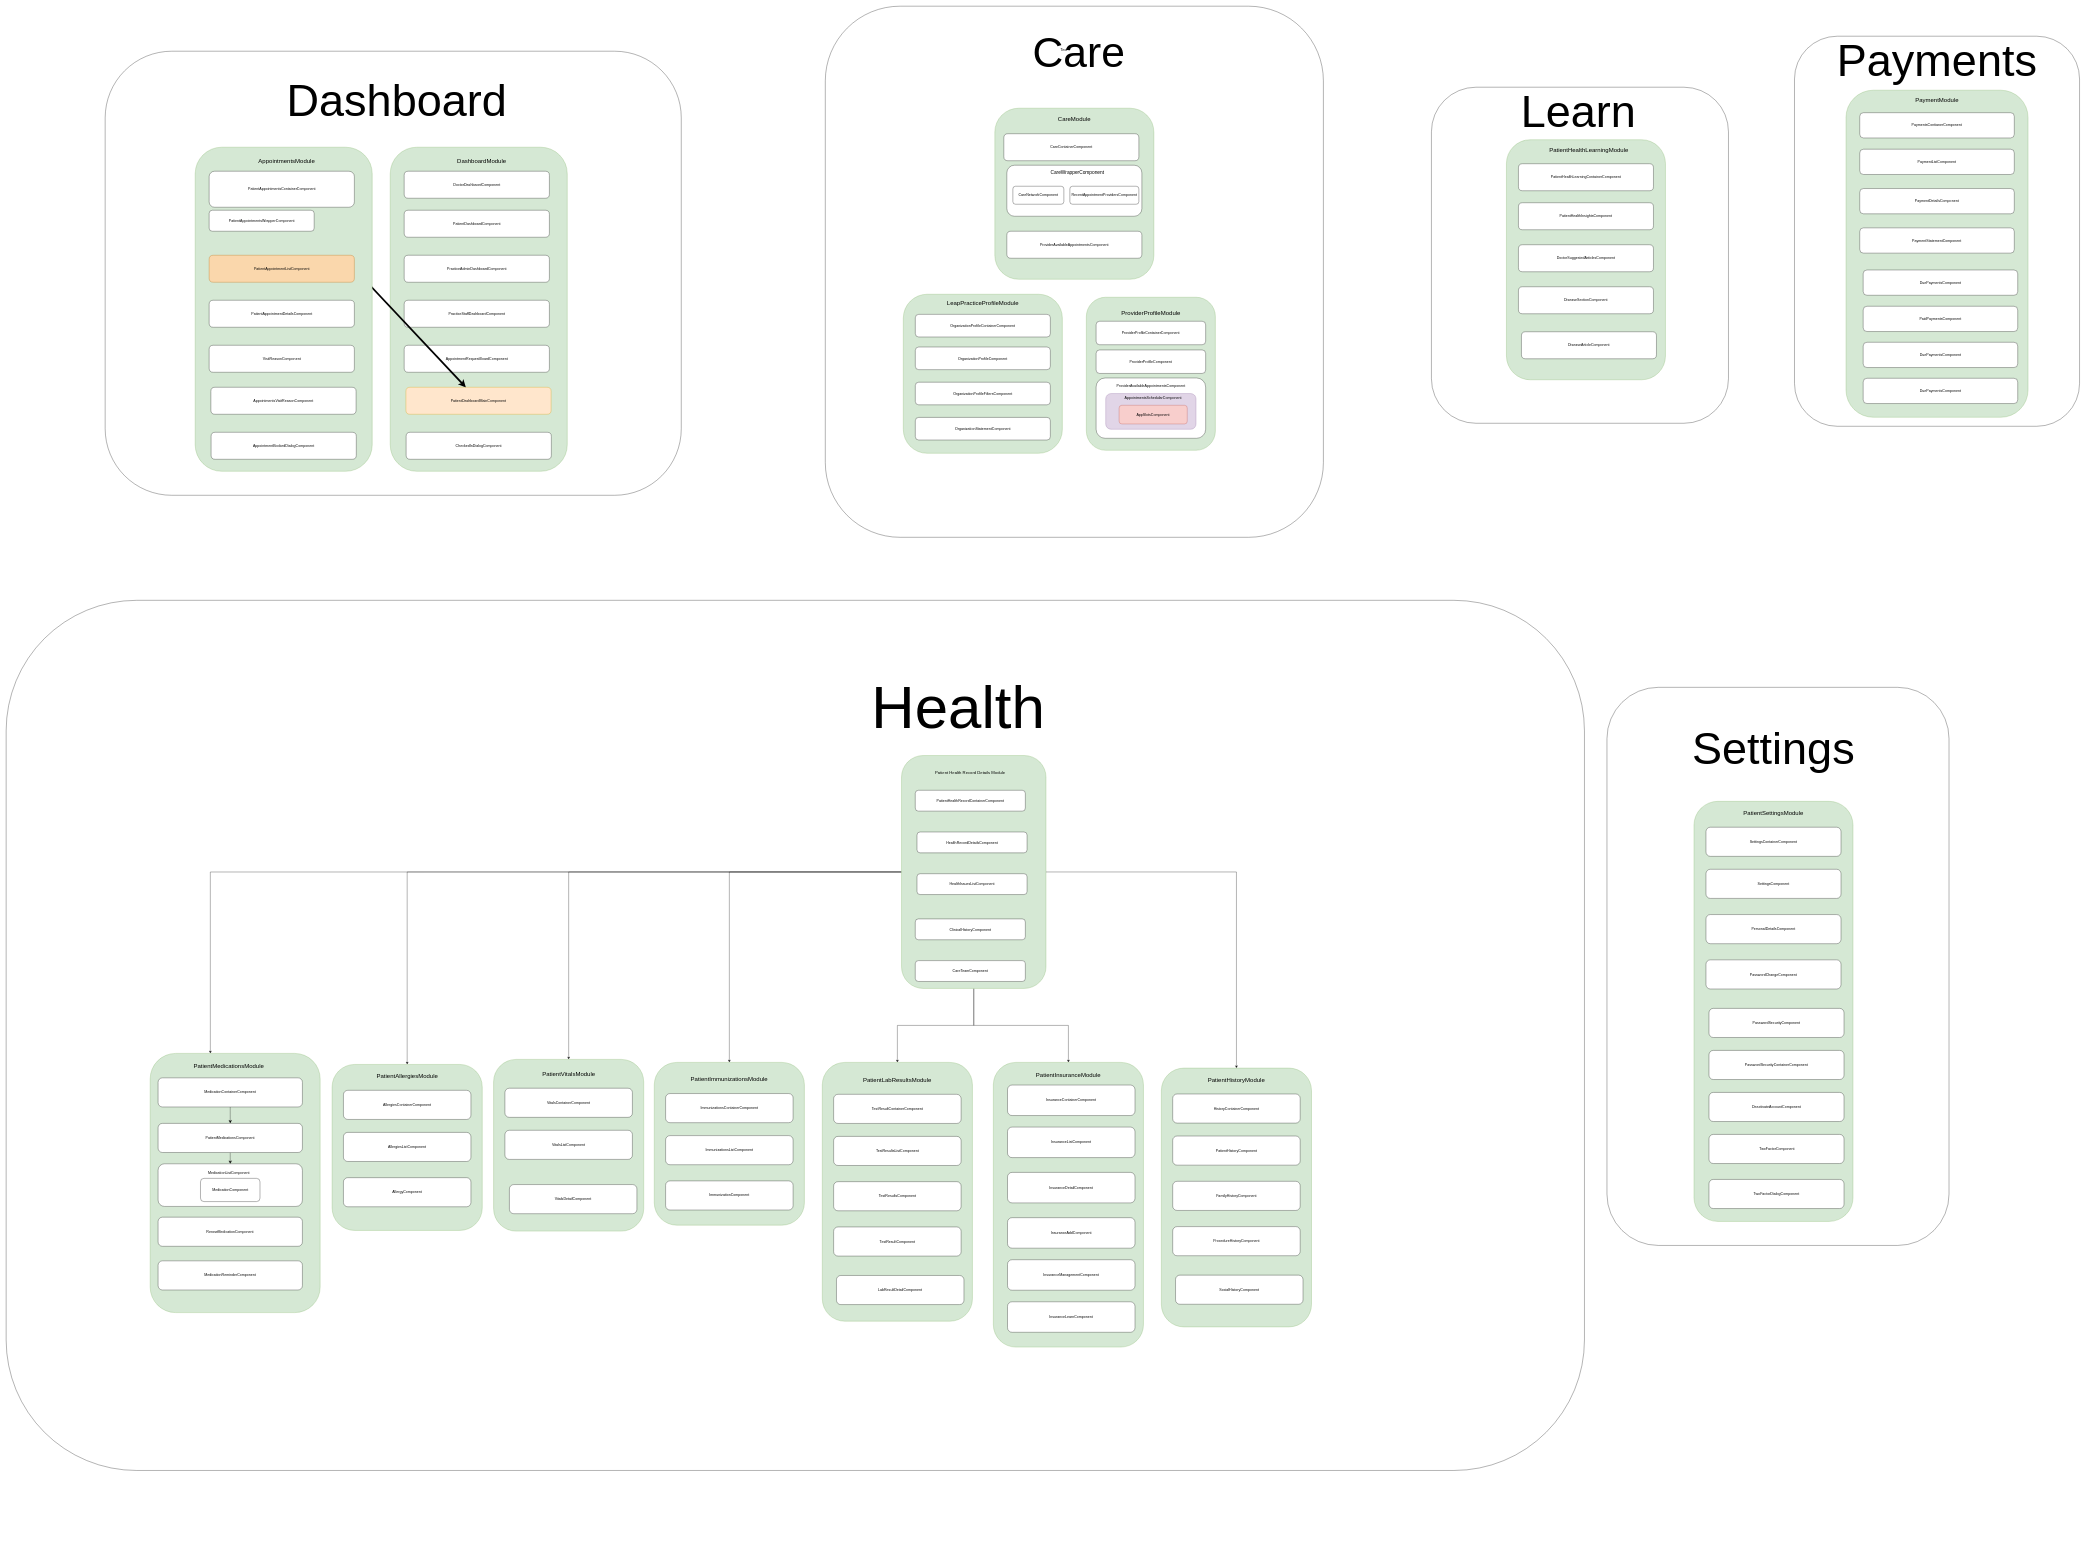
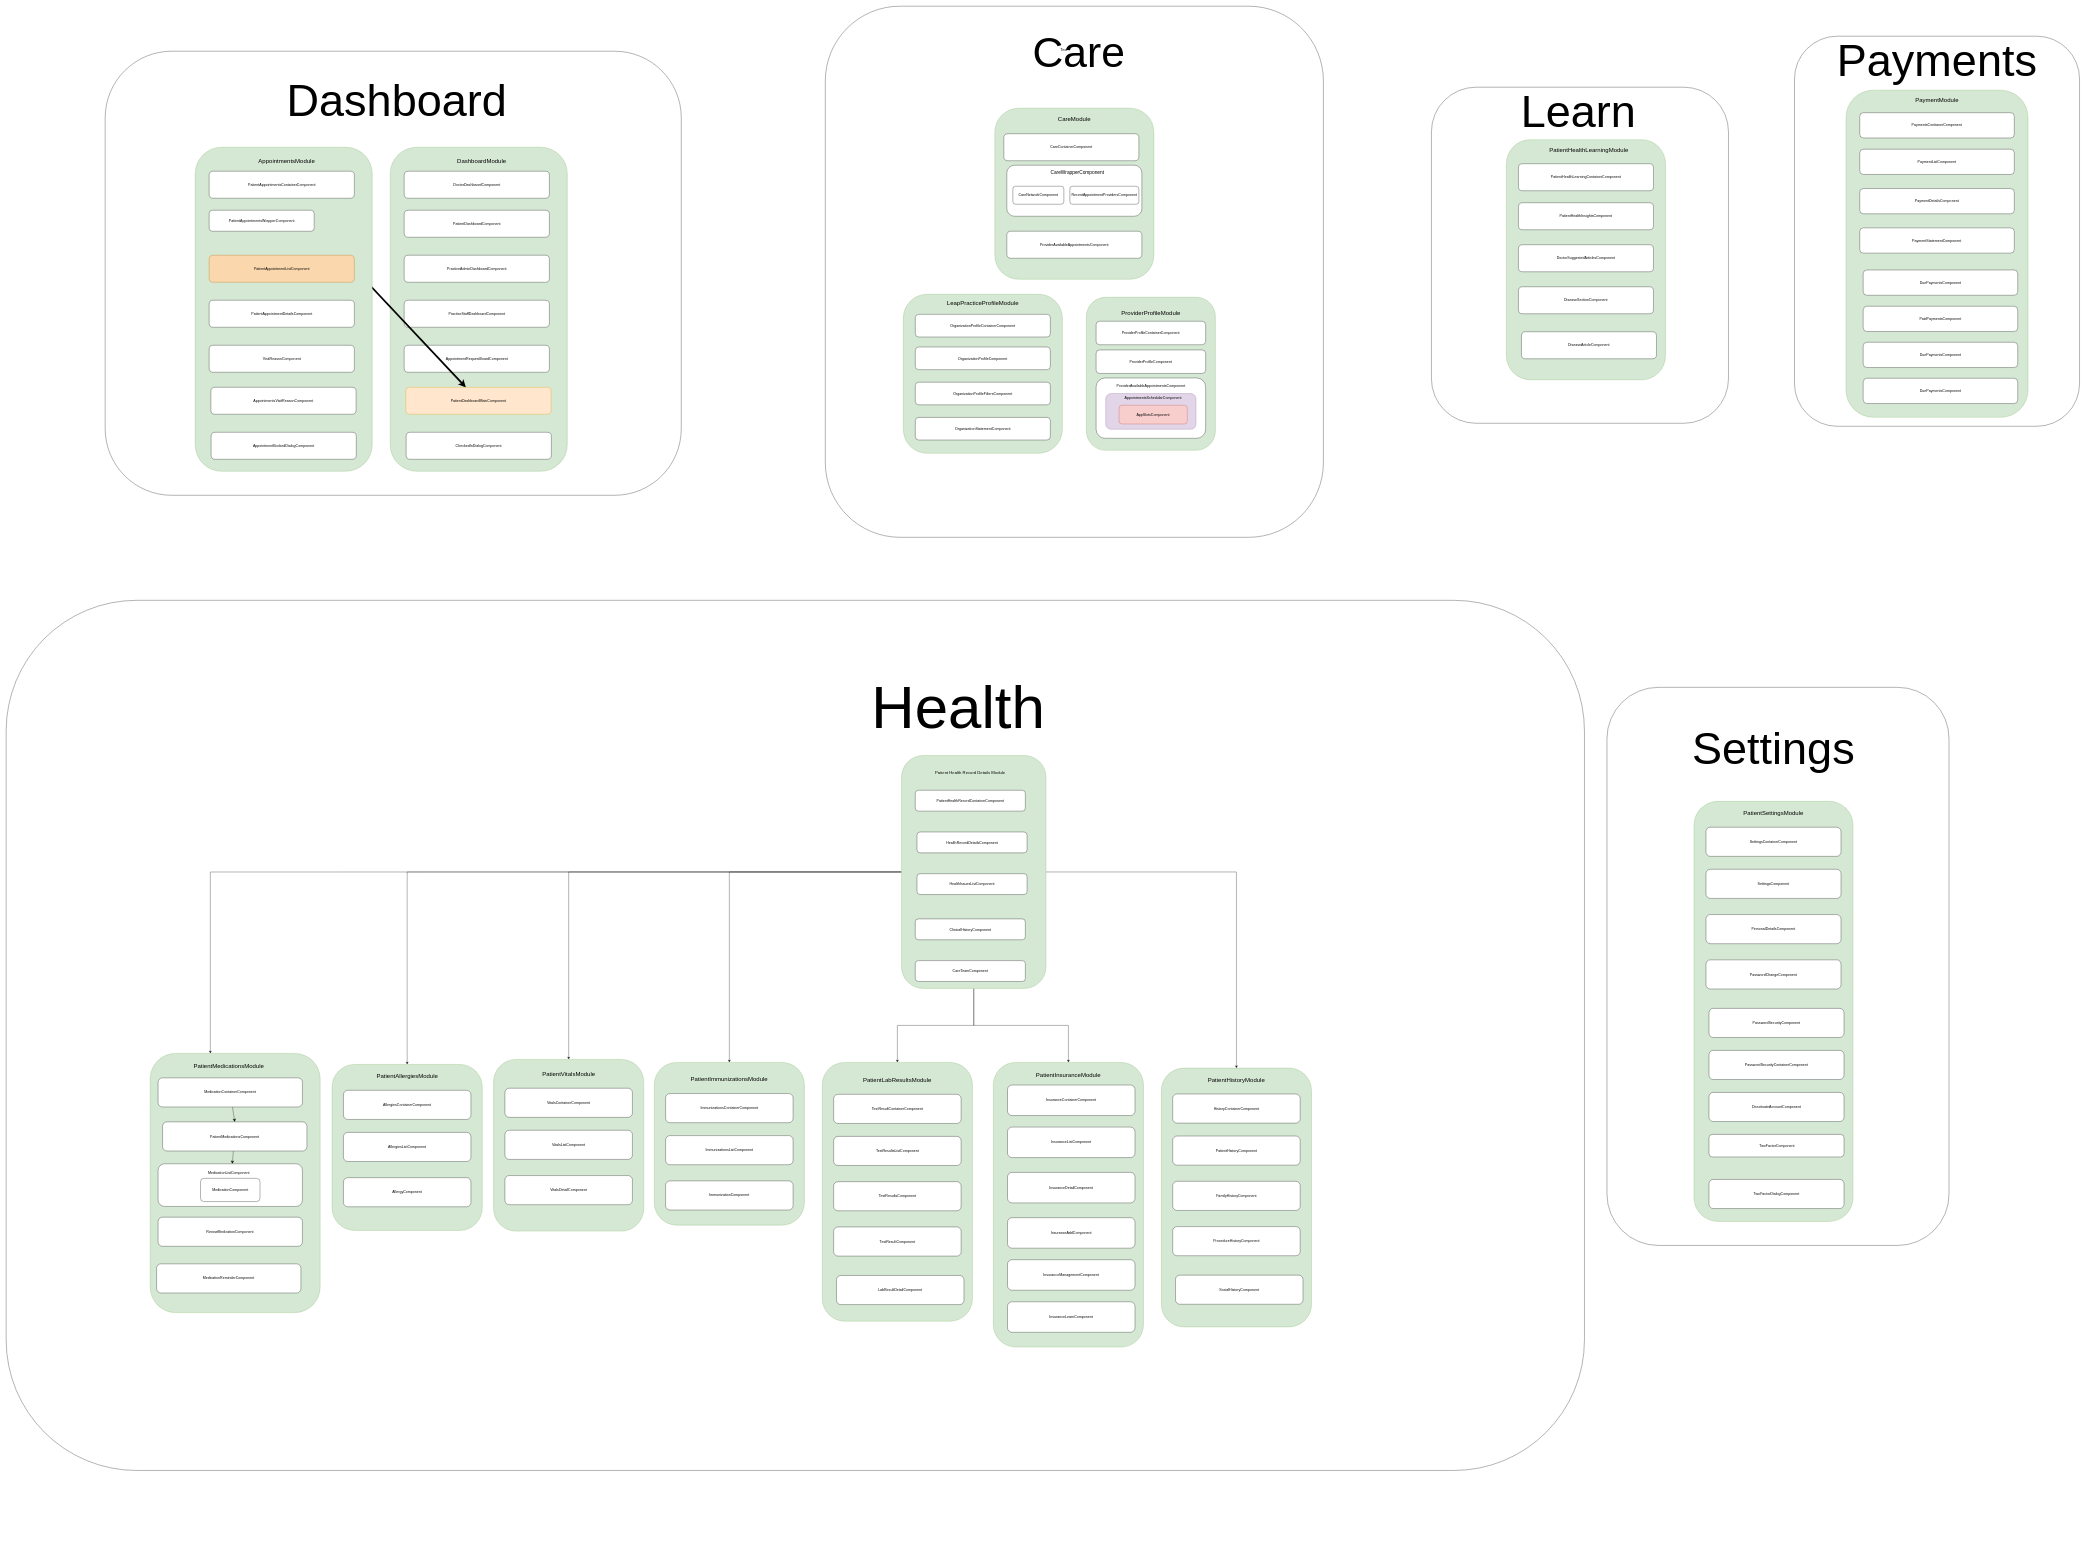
node "PatientAppointmentsContainerComponent": size 145x36 -> 145x27
node "PatientMedicationsComponent": moved (230, 1138) -> (235, 1136)
node "TwoFactorComponent": size 135x29 -> 135x23
node "VitalsDetailComponent": moved (573, 1199) -> (569, 1190)
node "MedicationReminderComponent": moved (230, 1275) -> (229, 1278)
